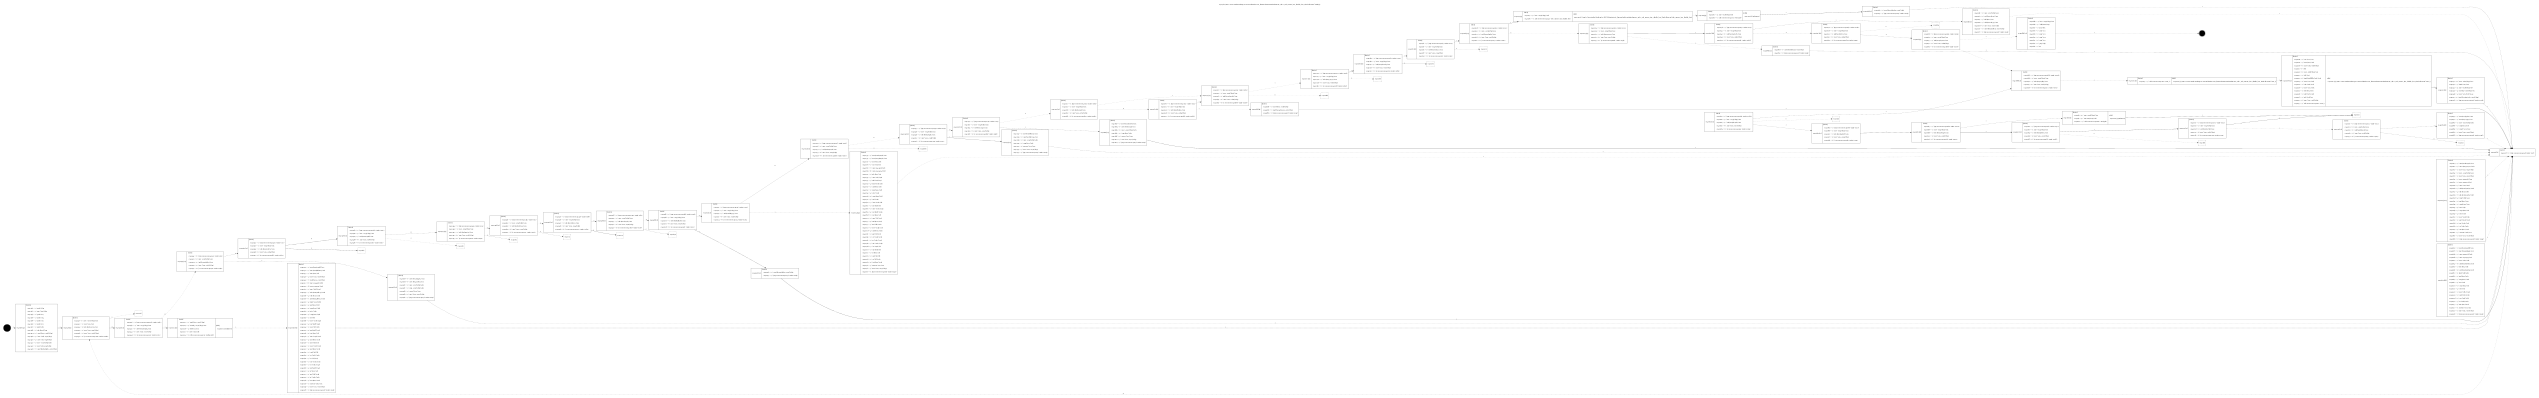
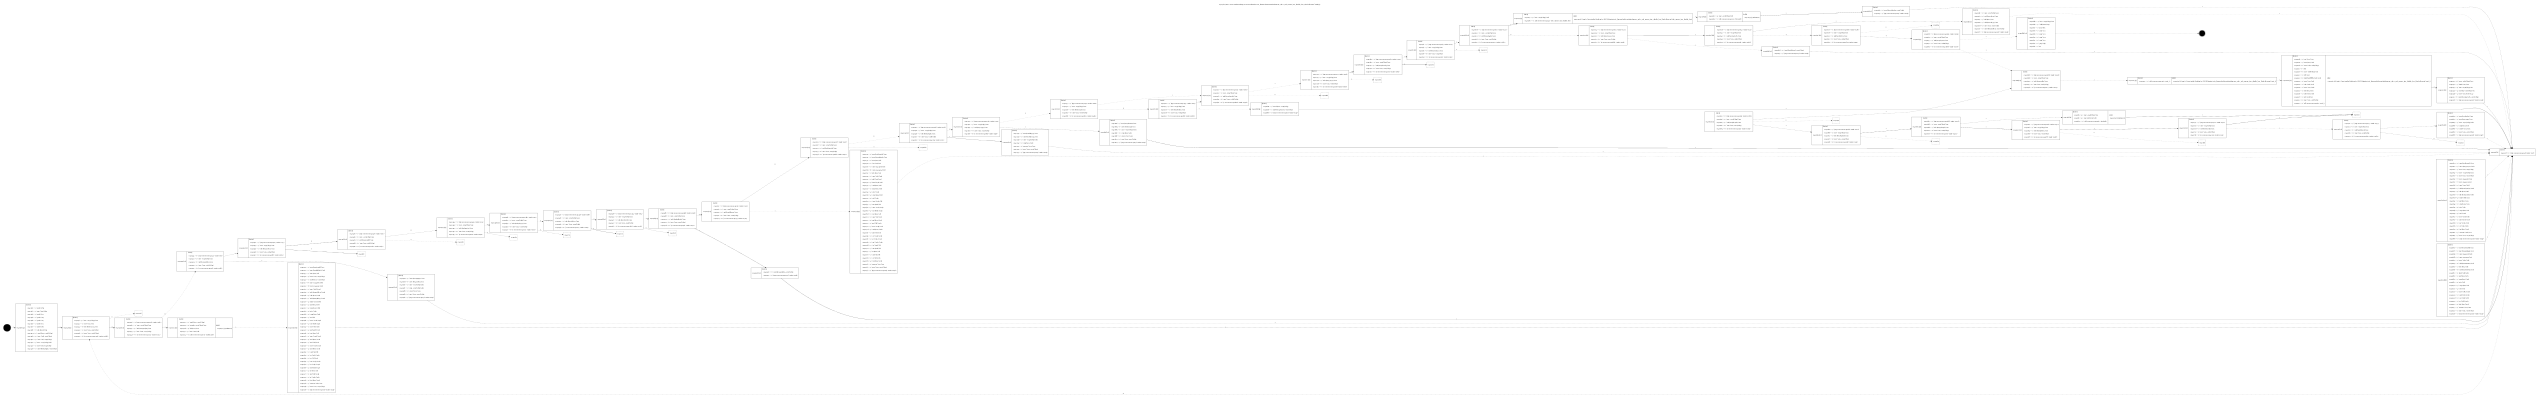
node "0x401d97": added
